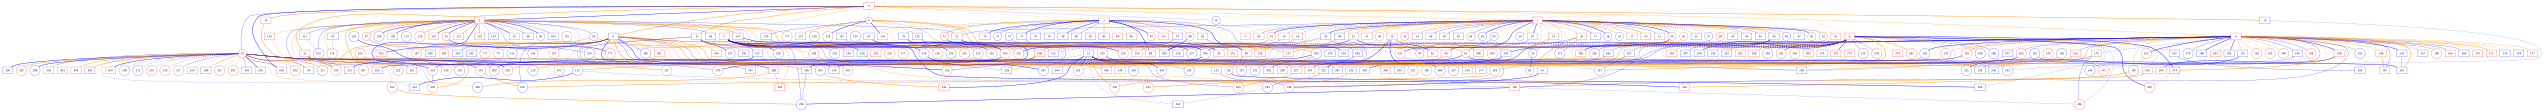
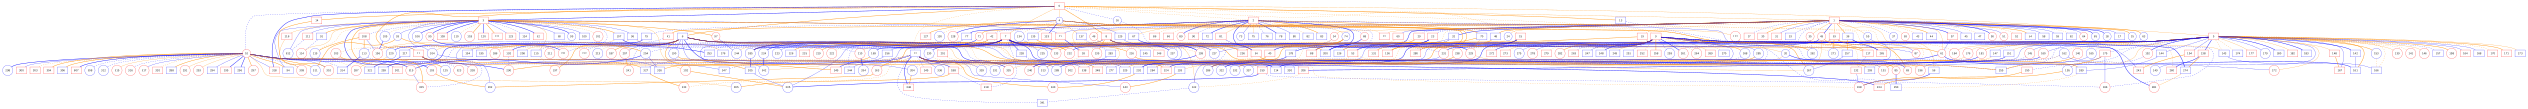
edge "0" -- "10": style solid -> dashed
node "26": removed
